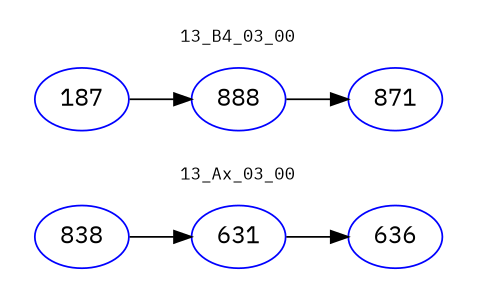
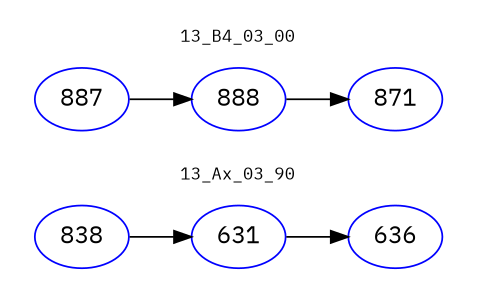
node "187": label "187" -> "887"
cluster "13_Ax_03_00": label "13_Ax_03_00" -> "13_Ax_03_90"
